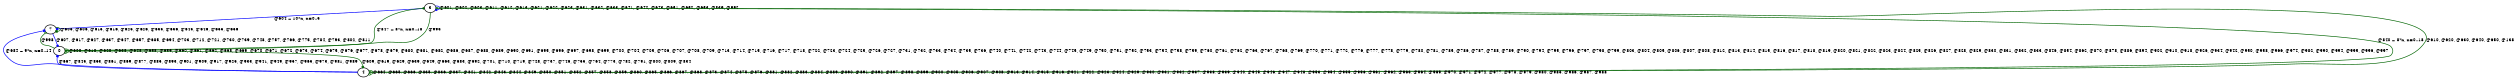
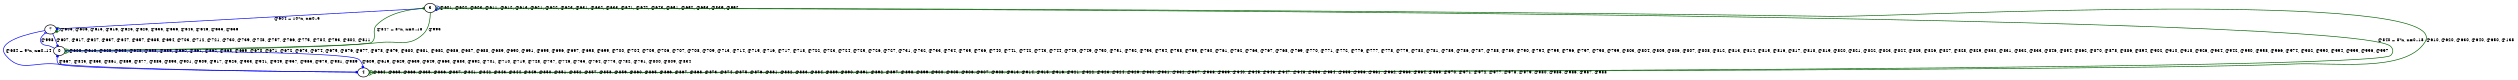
edge "0" -> "7": color darkgreen -> blue
edge "0" -> "4": color darkgreen -> blue
edge "4" -> "7": reversed
